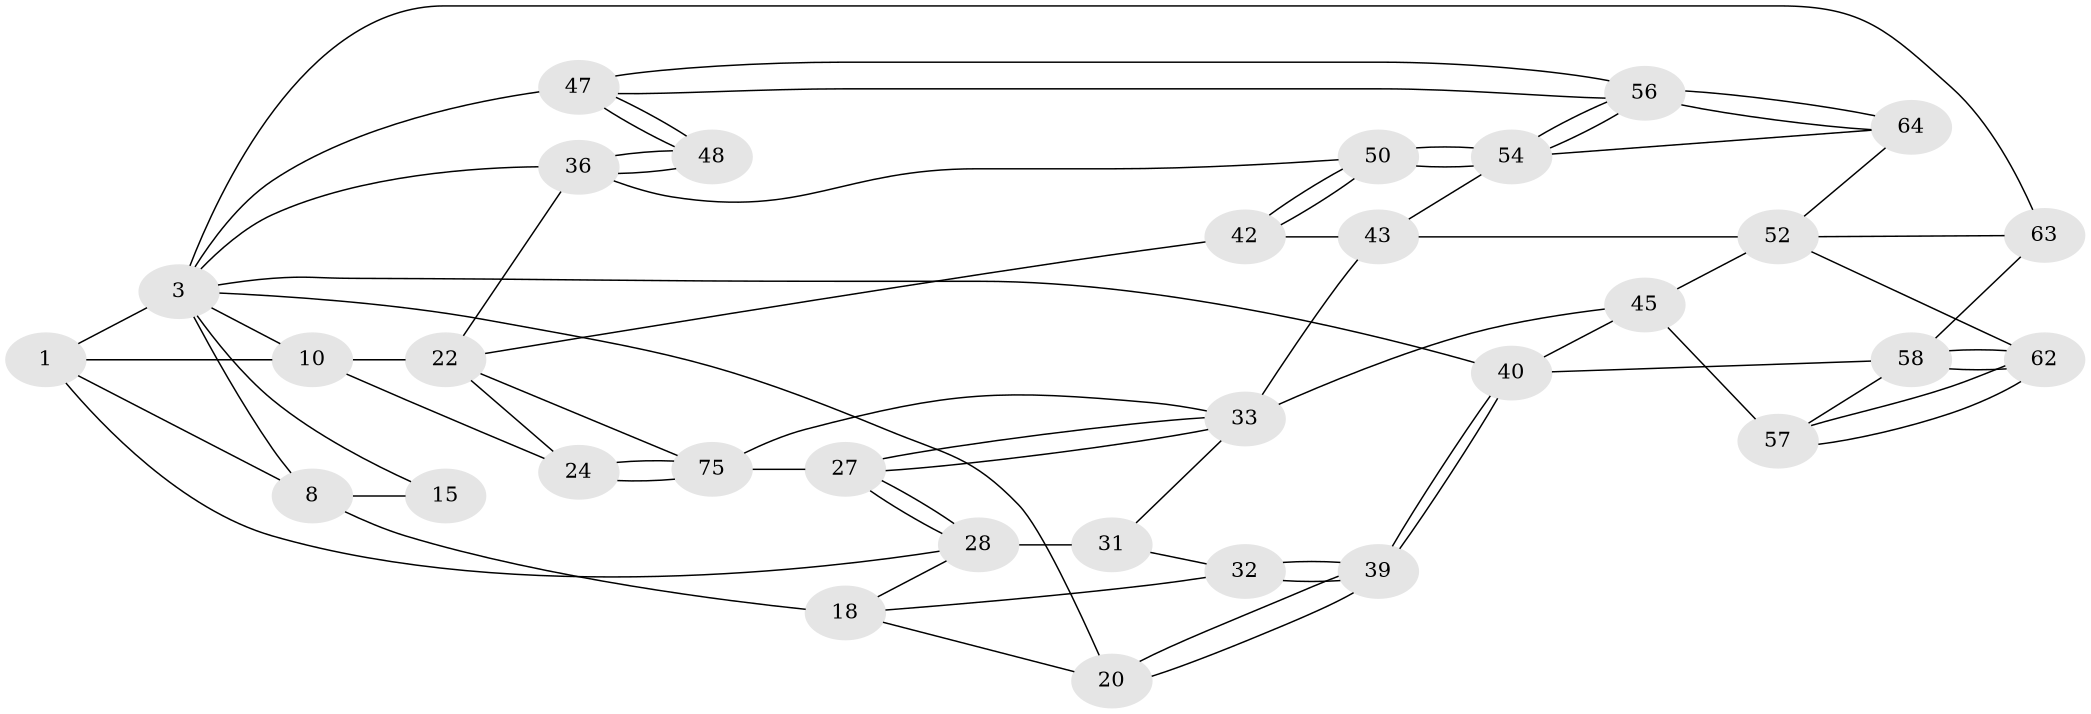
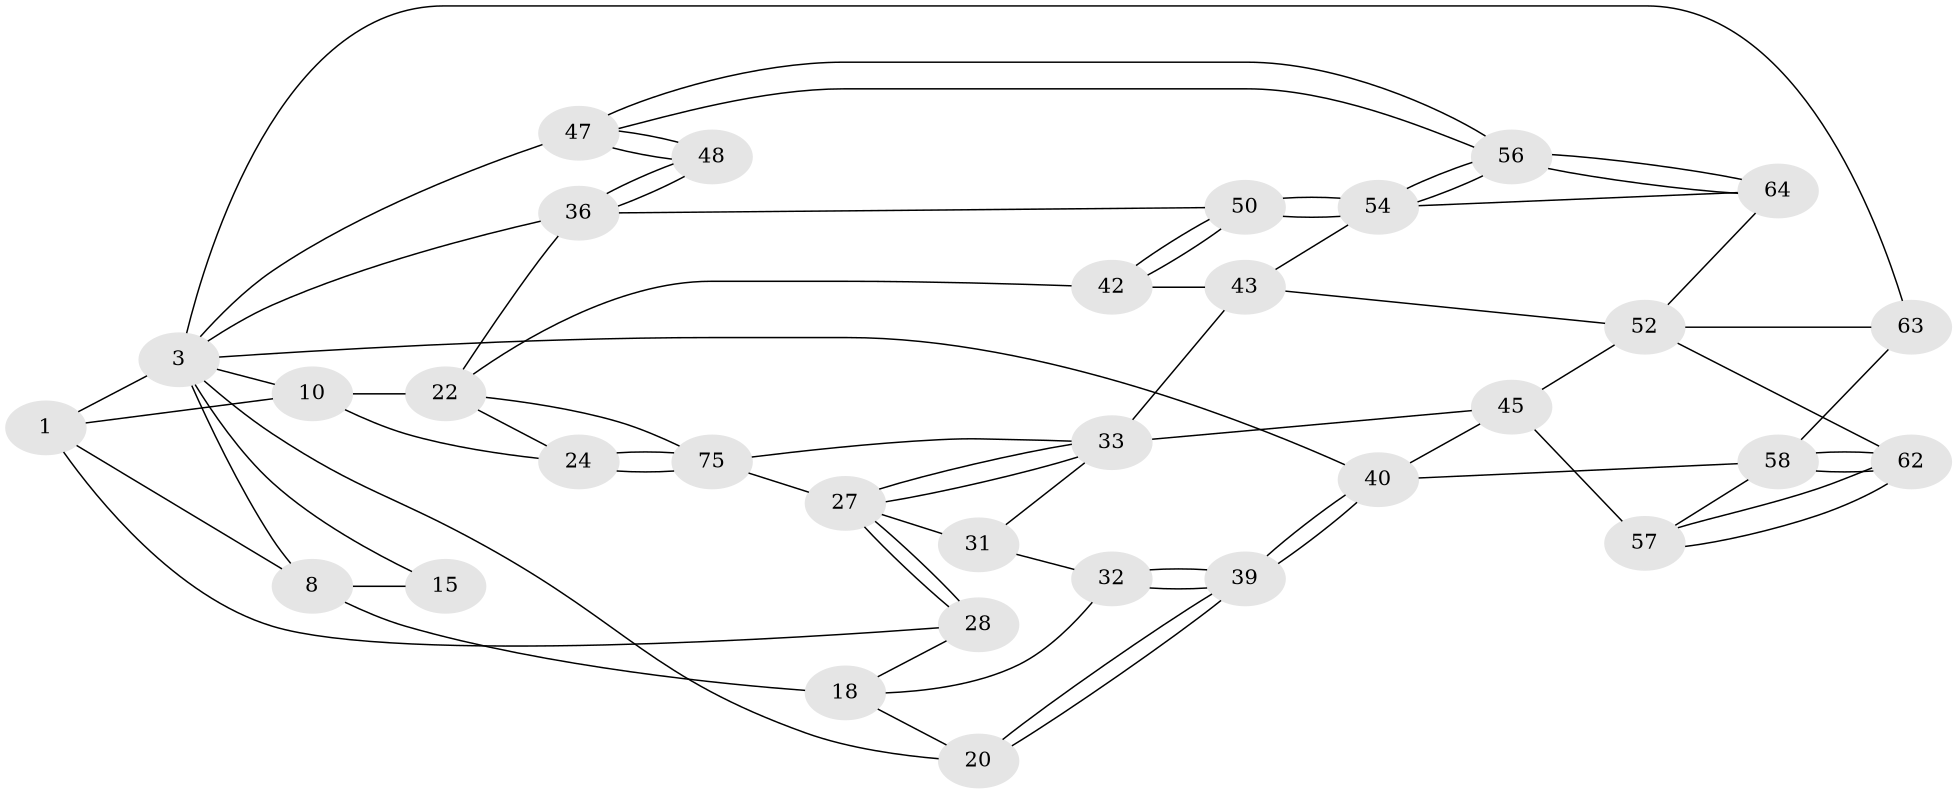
edge "28" -- "31": now "27" -- "31"
